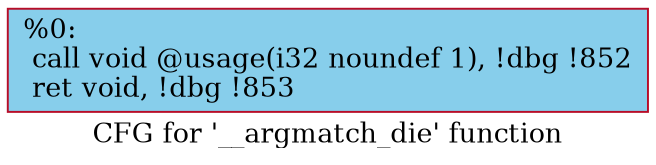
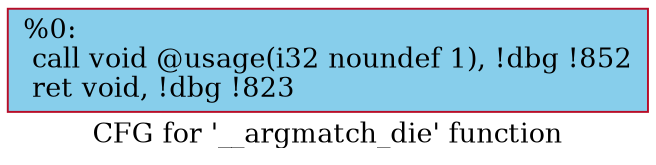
node "%0:": text "ret void, !dbg !853" -> "ret void, !dbg !823"
